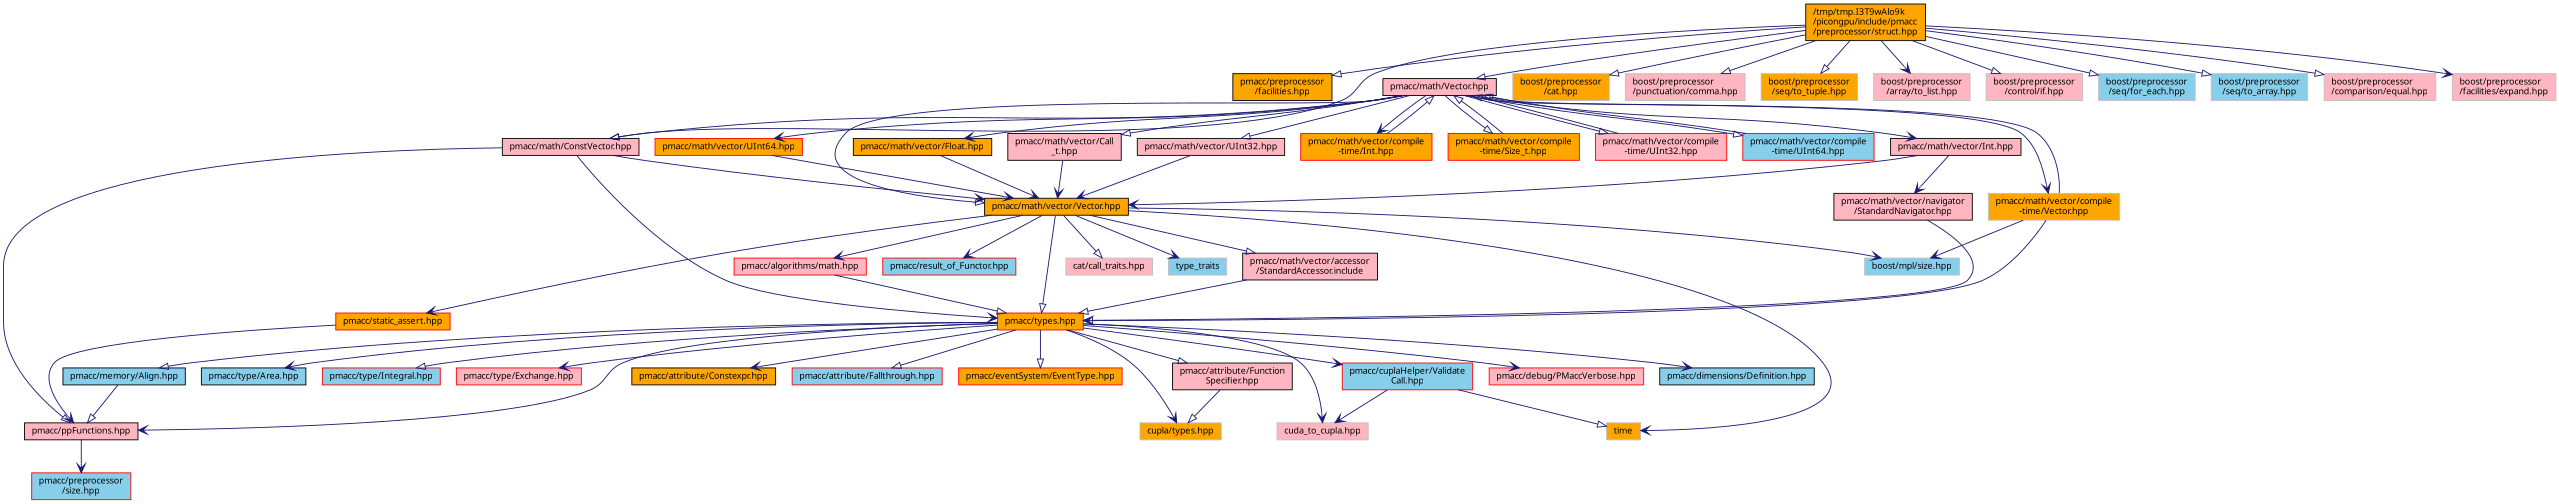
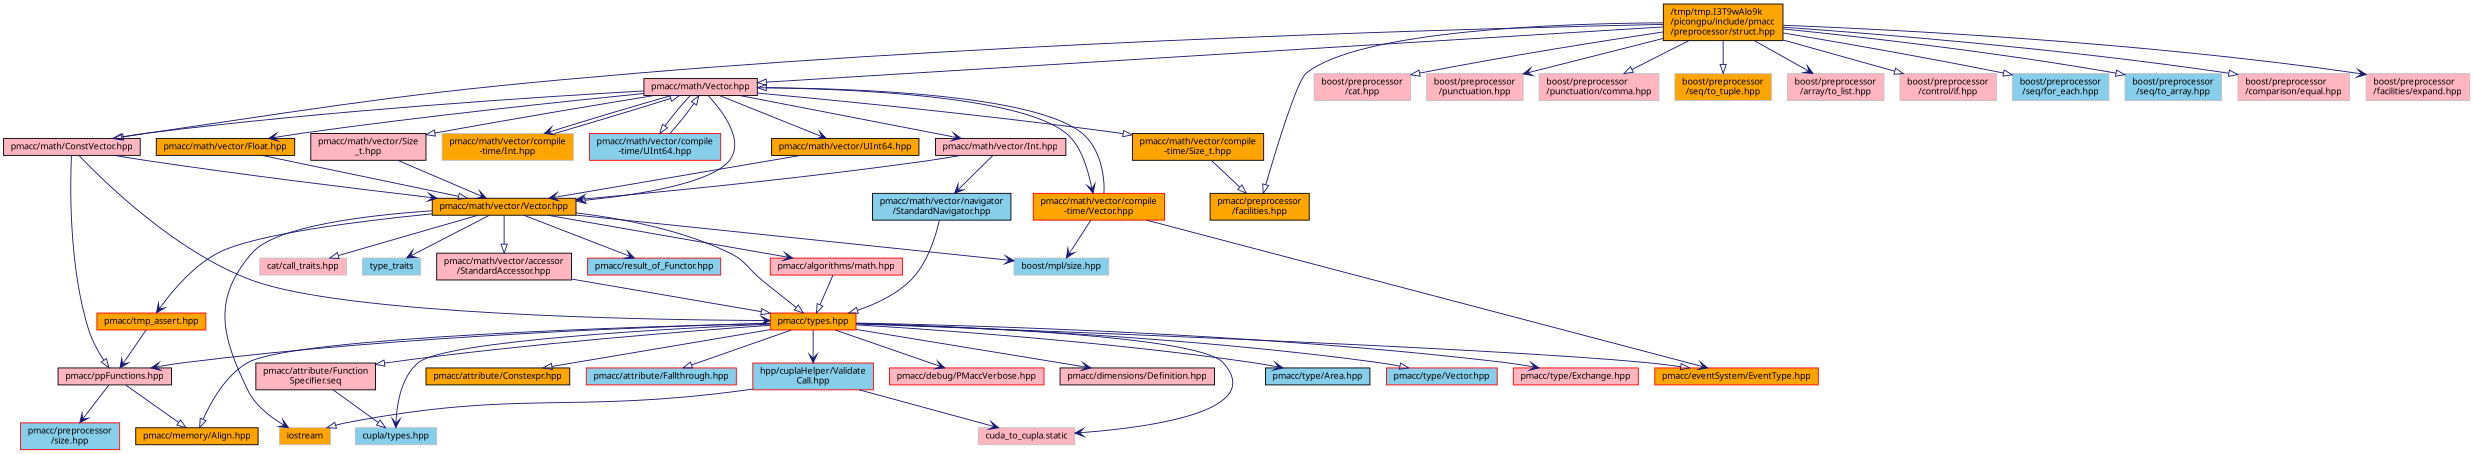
node "boost/preprocessor /punctuation.hpp": added
node "boost/preprocessor /cat.hpp": fillcolor orange -> lightpink
edge "pmacc/math/vector/compile -time/Size_t.hpp" -> "pmacc/math/Vector.hpp": now "pmacc/math/vector/compile -time/Size_t.hpp" -> "pmacc/preprocessor /facilities.hpp"
node "pmacc/math/vector/UInt64.hpp": color red -> black
node "pmacc/math/vector/Call _t.hpp": label "pmacc/math/vector/Call _t.hpp" -> "pmacc/math/vector/Size _t.hpp"
node "pmacc/math/vector/UInt32.hpp": removed
node "pmacc/math/vector/compile -time/Int.hpp": color red -> grey75
node "pmacc/math/vector/compile -time/Size_t.hpp": color red -> black
node "pmacc/math/vector/compile -time/UInt32.hpp": removed
edge "pmacc/math/vector/Float.hpp" -> "pmacc/math/vector/Vector.hpp": arrowhead vee -> onormal
node "pmacc/math/vector/navigator /StandardNavigator.hpp": fillcolor lightpink -> skyblue
node "pmacc/math/vector/compile -time/Vector.hpp": color grey75 -> red
node "pmacc/math/vector/accessor /StandardAccessor.include": label "pmacc/math/vector/accessor /StandardAccessor.include" -> "pmacc/math/vector/accessor /StandardAccessor.hpp"
edge "pmacc/math/vector/compile -time/Vector.hpp" -> "pmacc/types.hpp": now "pmacc/math/vector/compile -time/Vector.hpp" -> "pmacc/eventSystem/EventType.hpp"
node "pmacc/static_assert.hpp": label "pmacc/static_assert.hpp" -> "pmacc/tmp_assert.hpp"
edge "pmacc/types.hpp" -> "pmacc/attribute/Constexpr.hpp": arrowhead vee -> onormal
node "pmacc/memory/Align.hpp": fillcolor skyblue -> orange
node "pmacc/type/Integral.hpp": label "pmacc/type/Integral.hpp" -> "pmacc/type/Vector.hpp"
node "pmacc/attribute/Function Specifier.hpp": label "pmacc/attribute/Function Specifier.hpp" -> "pmacc/attribute/Function Specifier.seq"
node "pmacc/cuplaHelper/Validate Call.hpp": label "pmacc/cuplaHelper/Validate Call.hpp" -> "hpp/cuplaHelper/Validate Call.hpp"
node "pmacc/dimensions/Definition.hpp": fillcolor skyblue -> lightpink
edge "pmacc/memory/Align.hpp" -> "pmacc/ppFunctions.hpp": reversed
node "cupla/types.hpp": fillcolor orange -> skyblue
node "cuda_to_cupla.hpp": label "cuda_to_cupla.hpp" -> "cuda_to_cupla.static"
node "time": label "time" -> "iostream"
